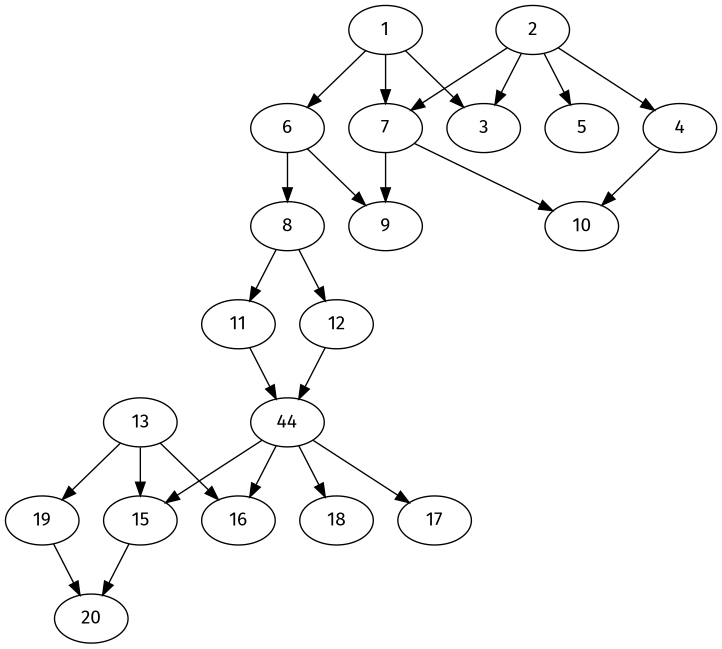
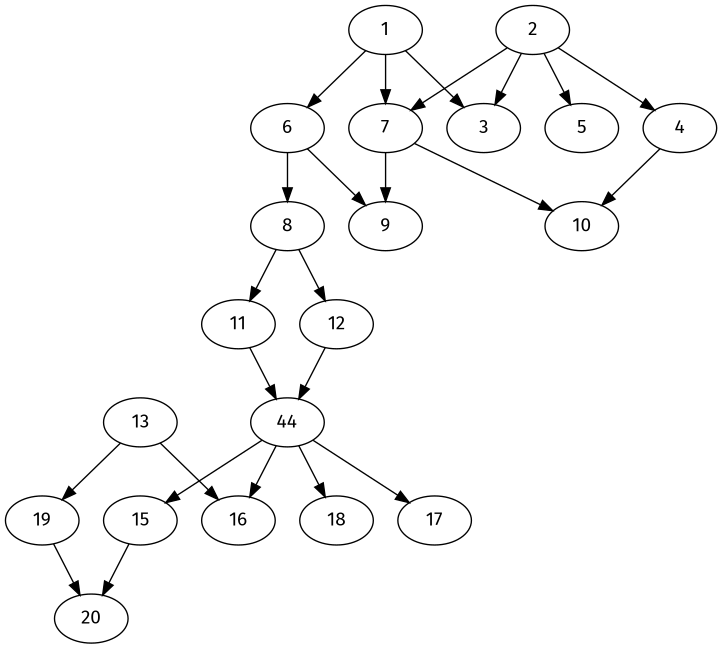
edge "13" -> "15": removed
